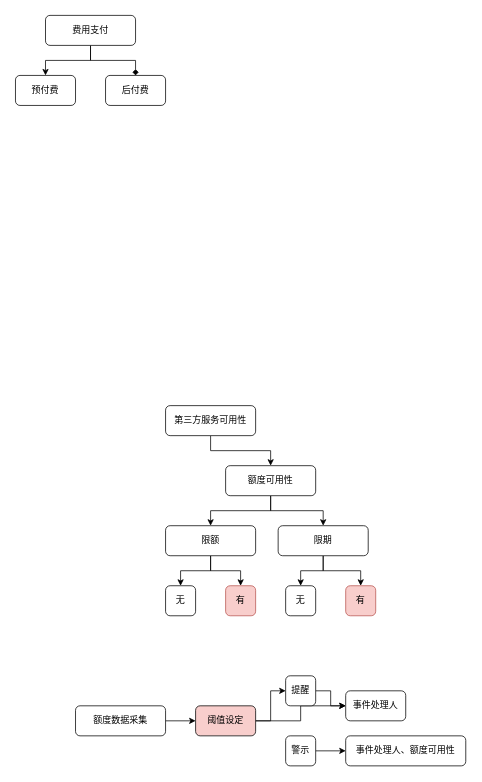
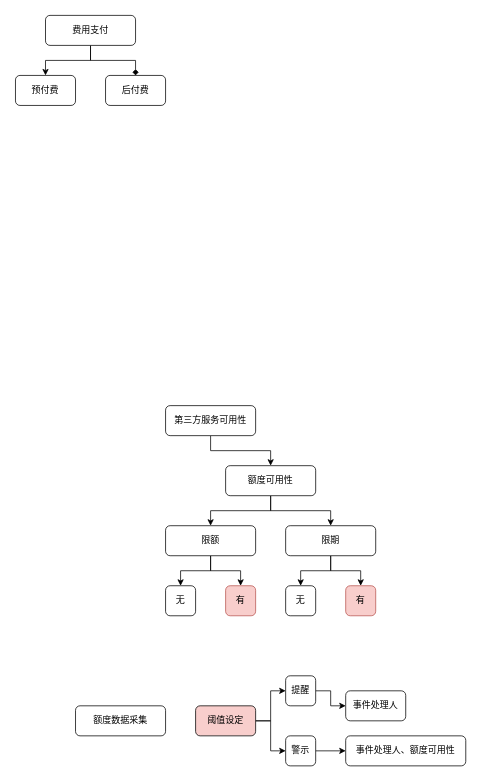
node "限期": moved (323, 540) -> (330, 540)
edge "额度数据采集" -> "阈值设定": removed
edge "阈值设定" -> "事件处理人": now "阈值设定" -> "警示"
